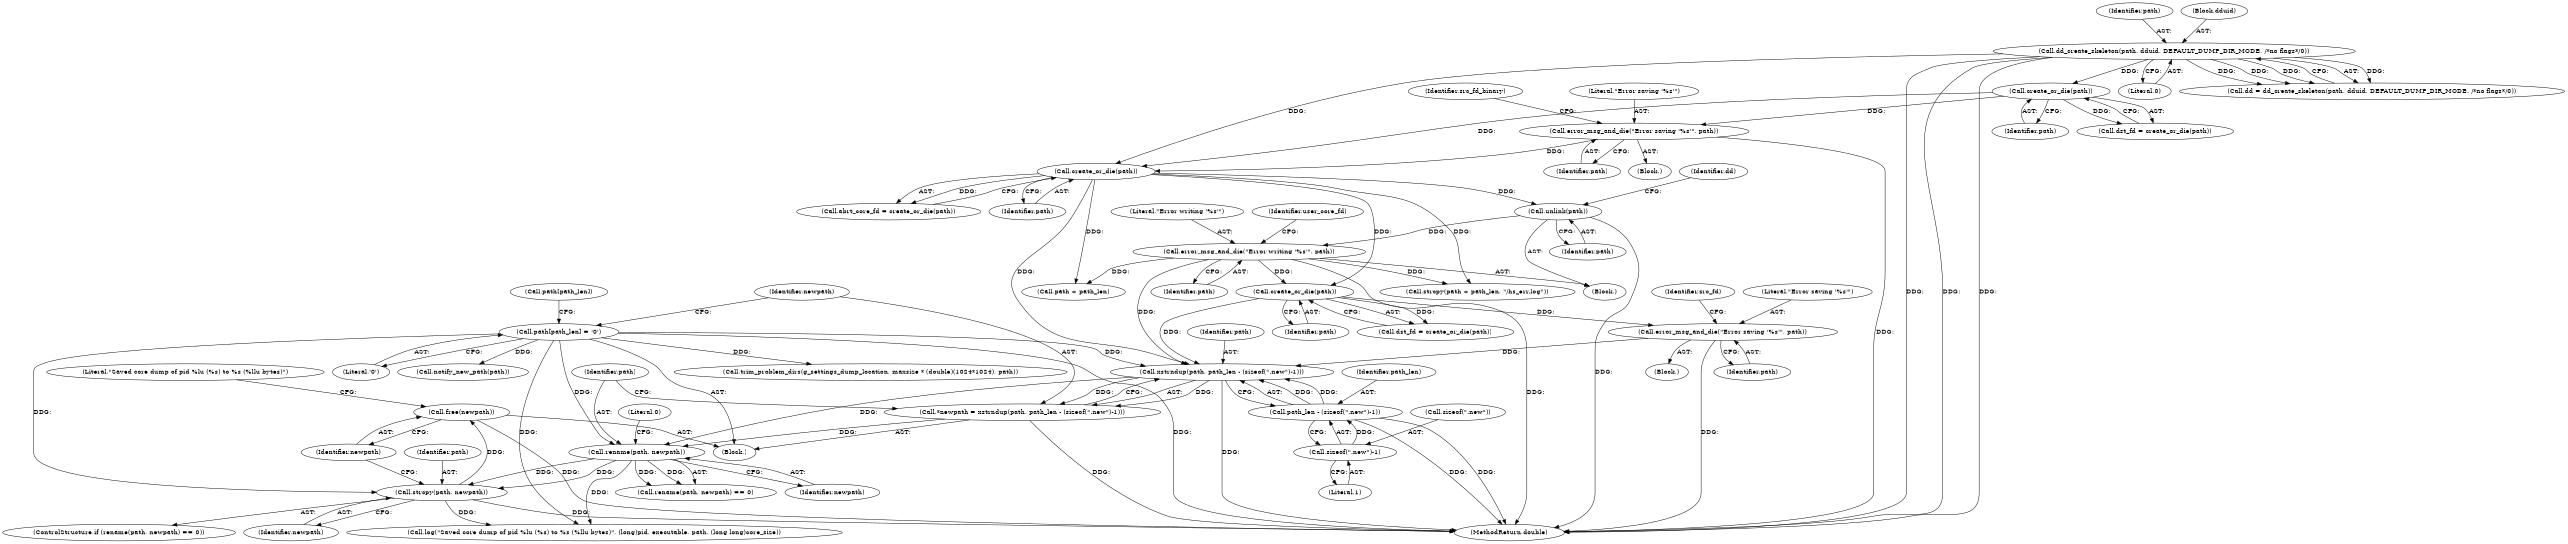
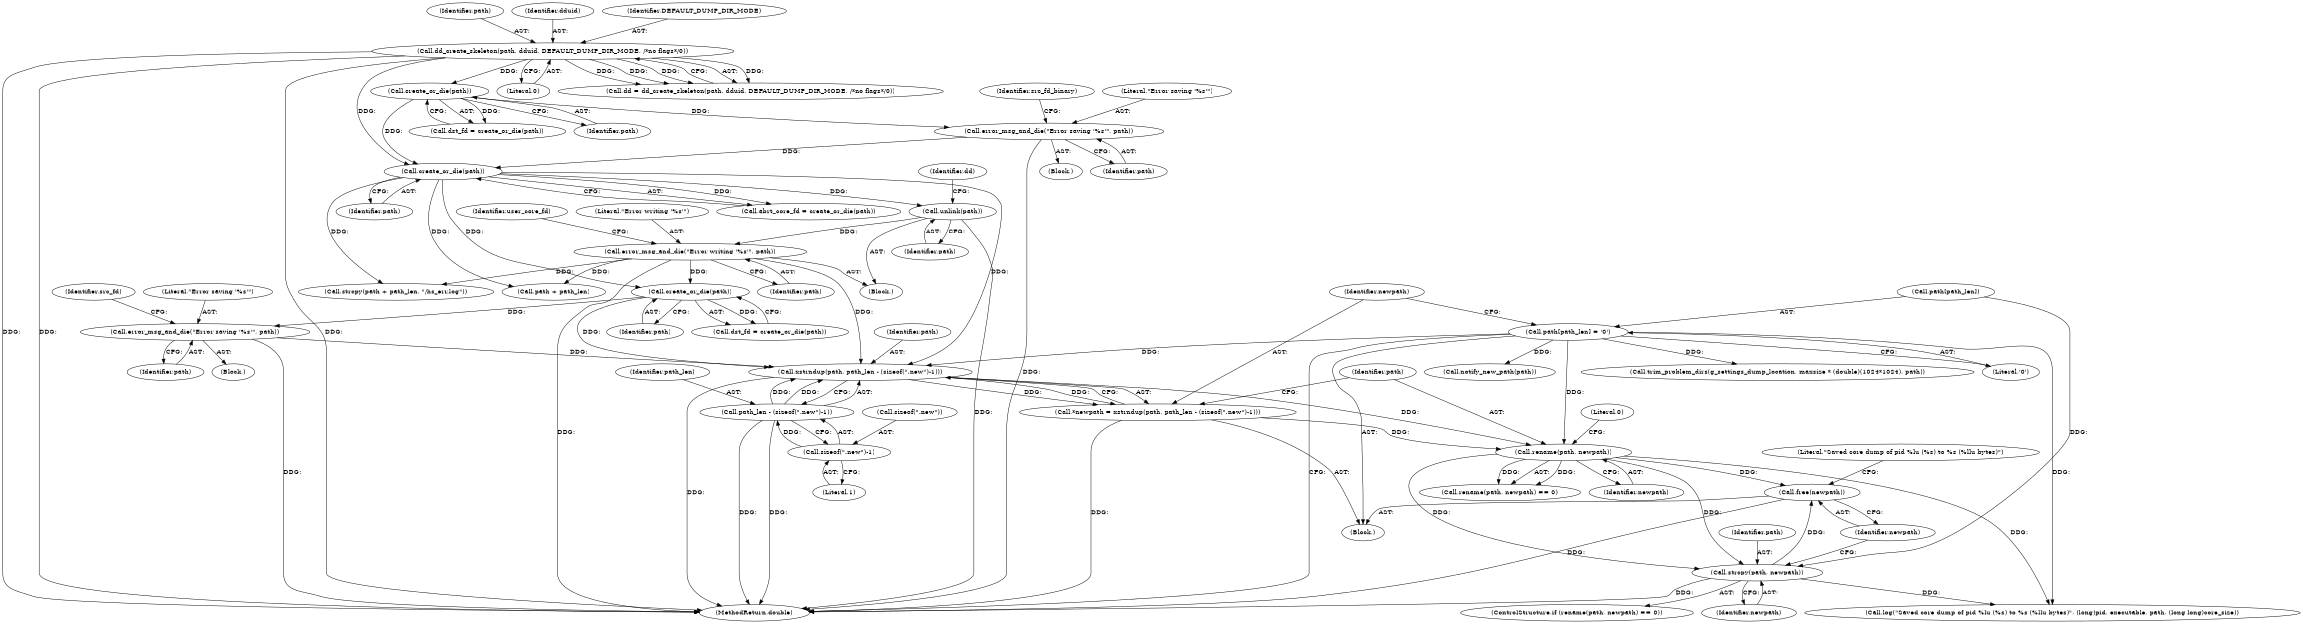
node "(Identifier,DEFAULT_DUMP_DIR_MODE)": added
node "(Block,dduid)": label "(Block,dduid)" -> "(Identifier,dduid)"
edge "(Call,path[path_len])" -> "(Call,path[path_len] = '0')": label "CFG: " -> "AST: "
edge "(Call,path[path_len] = '0')" -> "(Call,strcpy(path, newpath))": now "(Call,path[path_len])" -> "(Call,strcpy(path, newpath))"
edge "(Call,path[path_len] = '0')" -> "(MethodReturn,double)": label "DDG: " -> "CFG: "
edge "(Call,rename(path, newpath))" -> "(Call,free(newpath))": added, label "DDG:"
